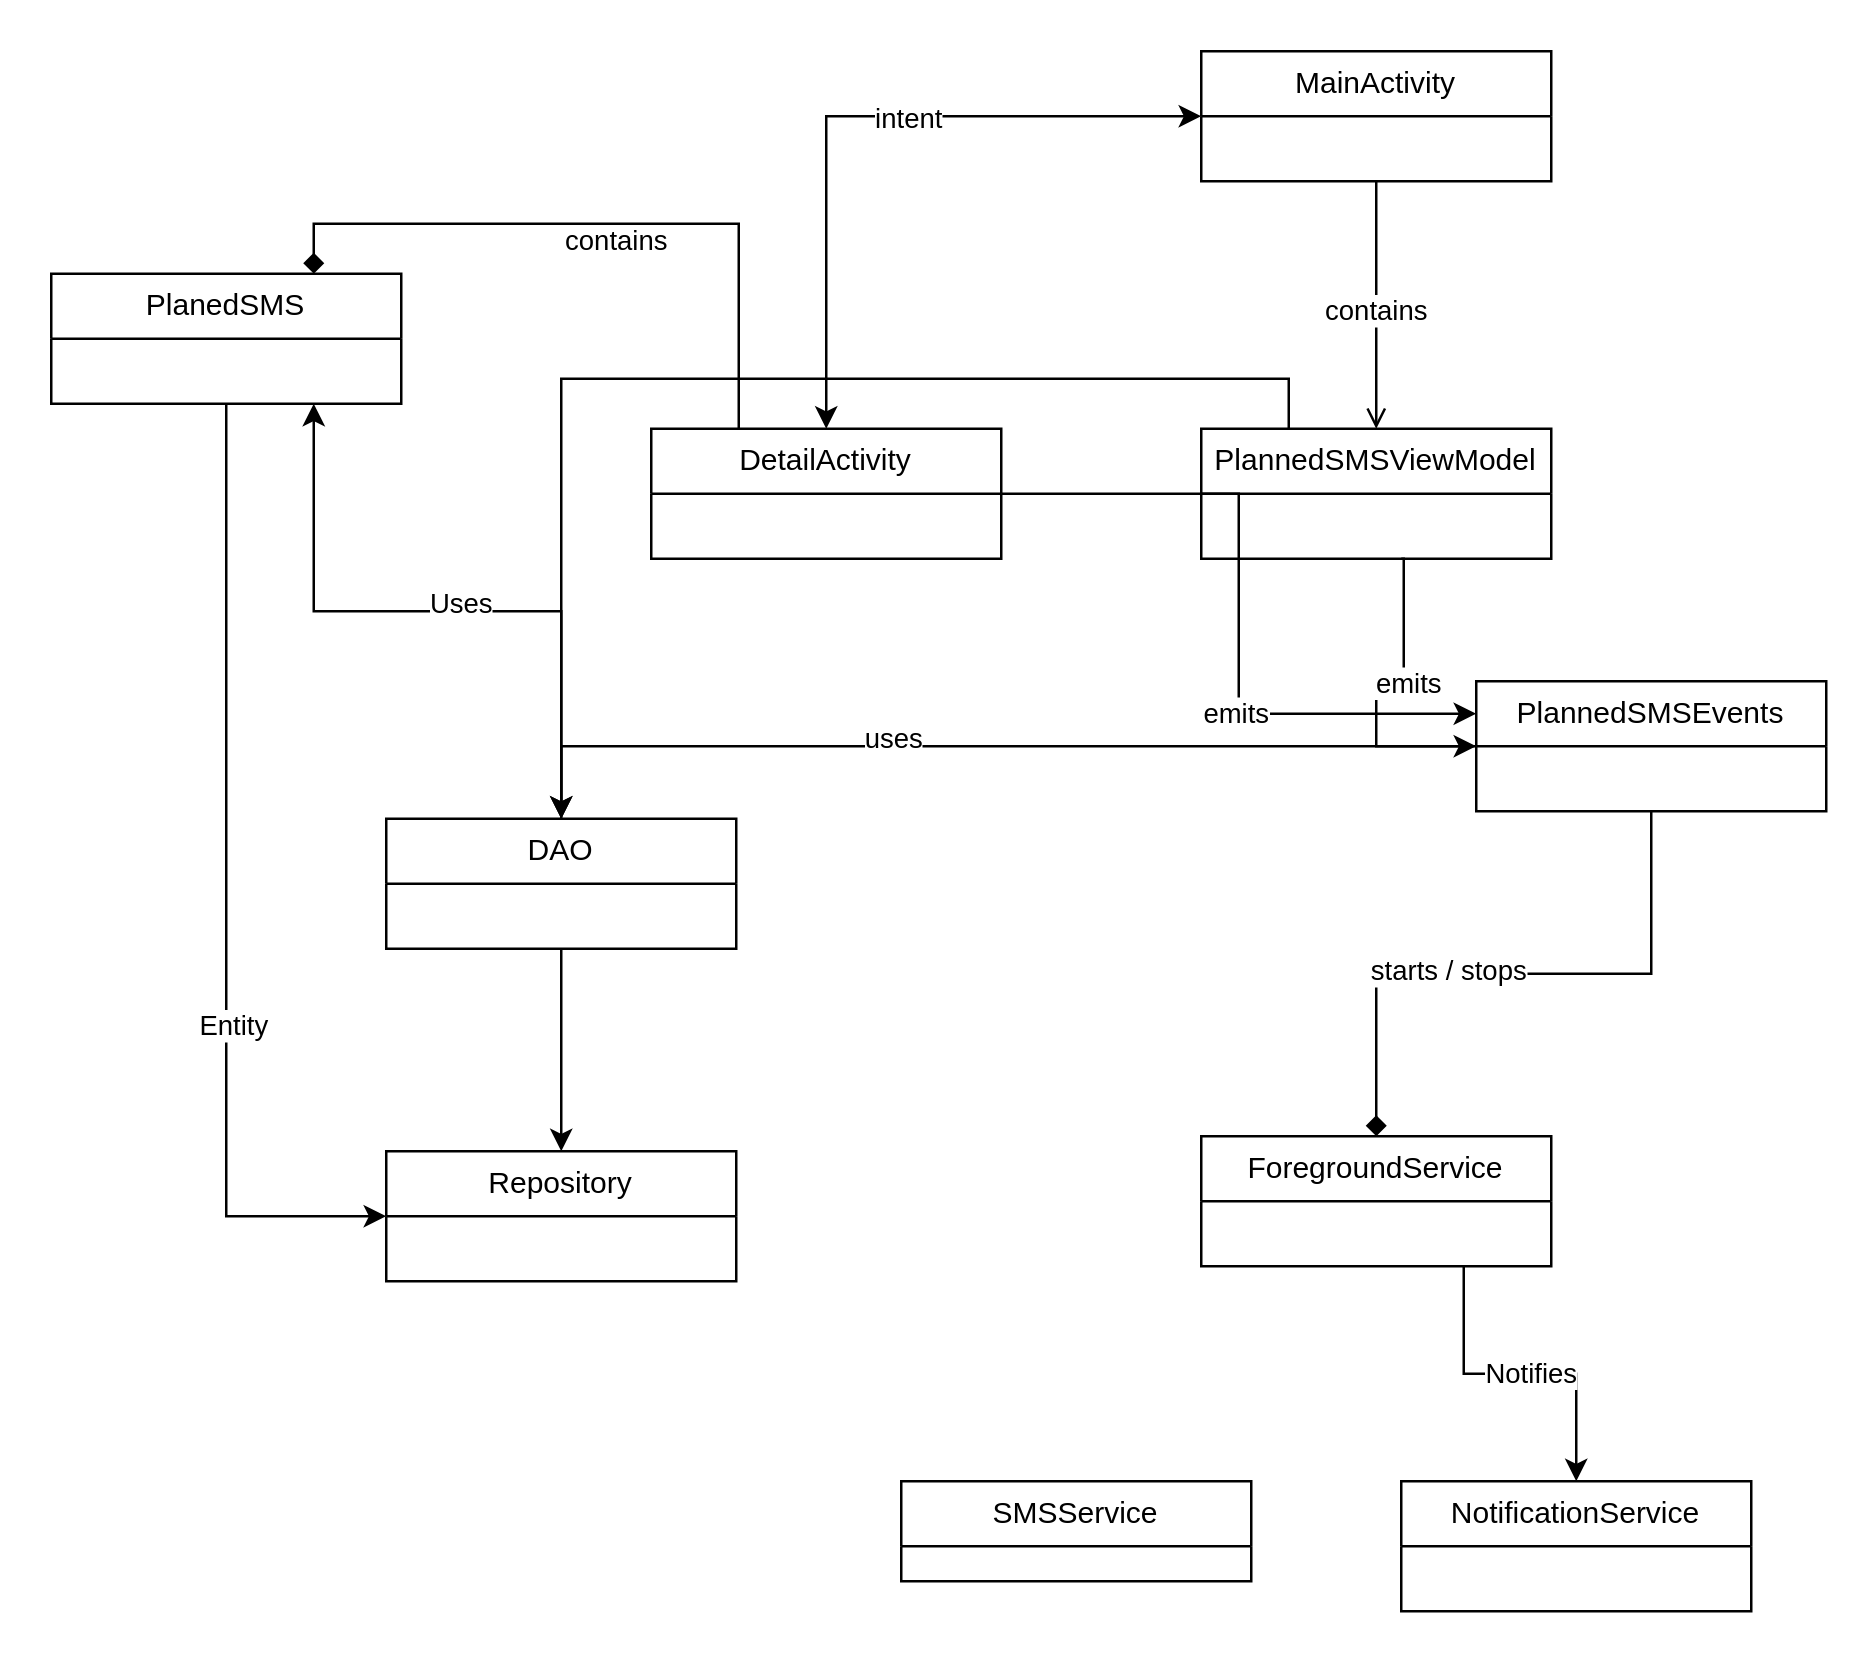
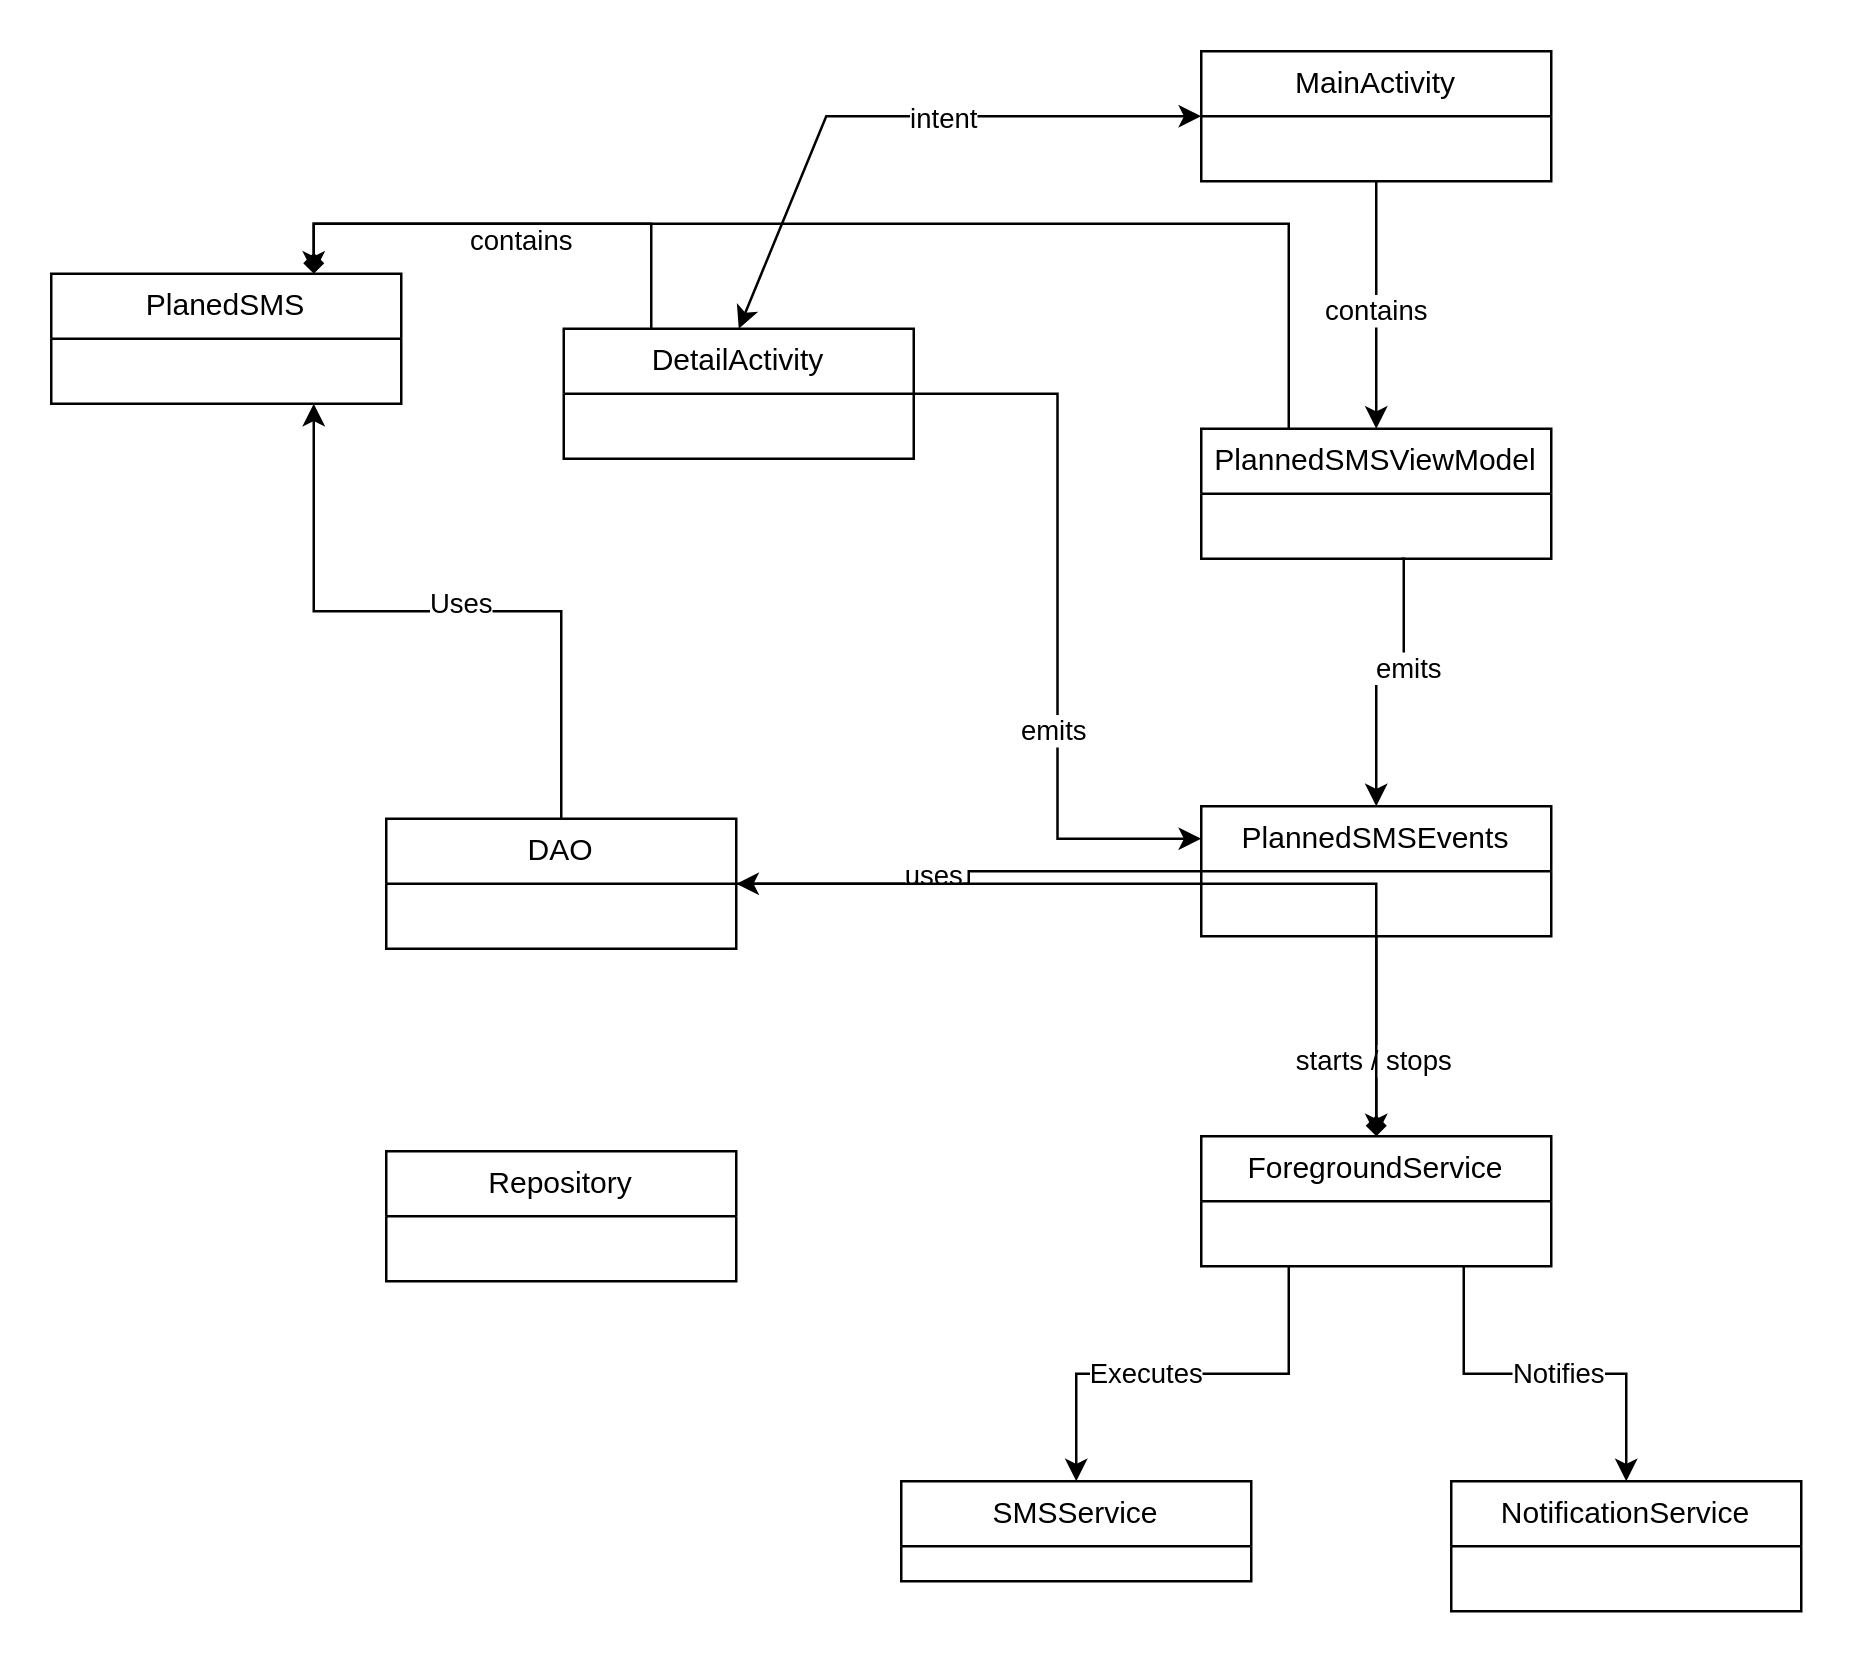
edge "PlannedSMSViewModel" -> "DAO": now "PlannedSMSViewModel" -> "PlanedSMS"
edge "MainActivity" -> "PlannedSMSViewModel": arrowhead open -> classic
node "DetailActivity": moved (826, 494) -> (739, 394)
edge "PlanedSMS" -> "Repository": removed, label "Entity"
node "PlannedSMSEvents": moved (1651, 746) -> (1376, 871)
edge "DAO" -> "Repository": now "DAO" -> "ForegroundService"
edge "ForegroundService" -> "SMSService": added, label "Executes"
node "NotificationService": moved (1576, 1546) -> (1626, 1546)
